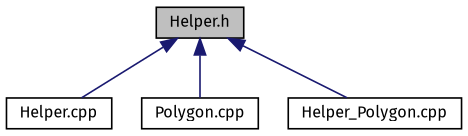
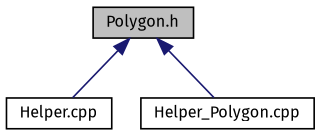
node "Helper.h": label "Helper.h" -> "Polygon.h"
node "Polygon.cpp": removed
